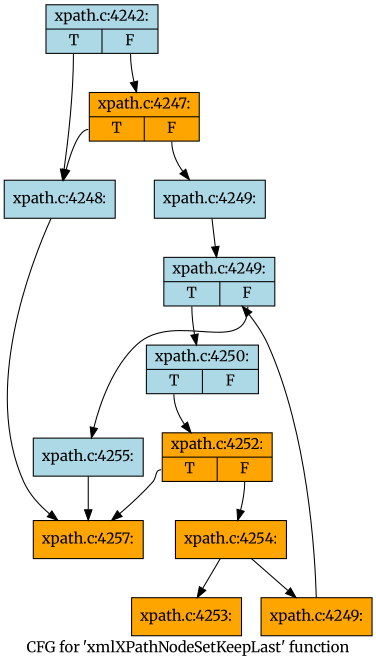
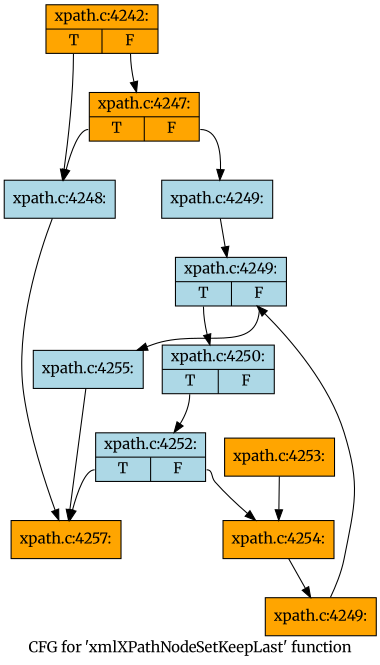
node "xpath.c:4242:": fillcolor lightblue -> orange
node "xpath.c:4252:": fillcolor orange -> lightblue
edge "xpath.c:4254:" -> "xpath.c:4253:": reversed
